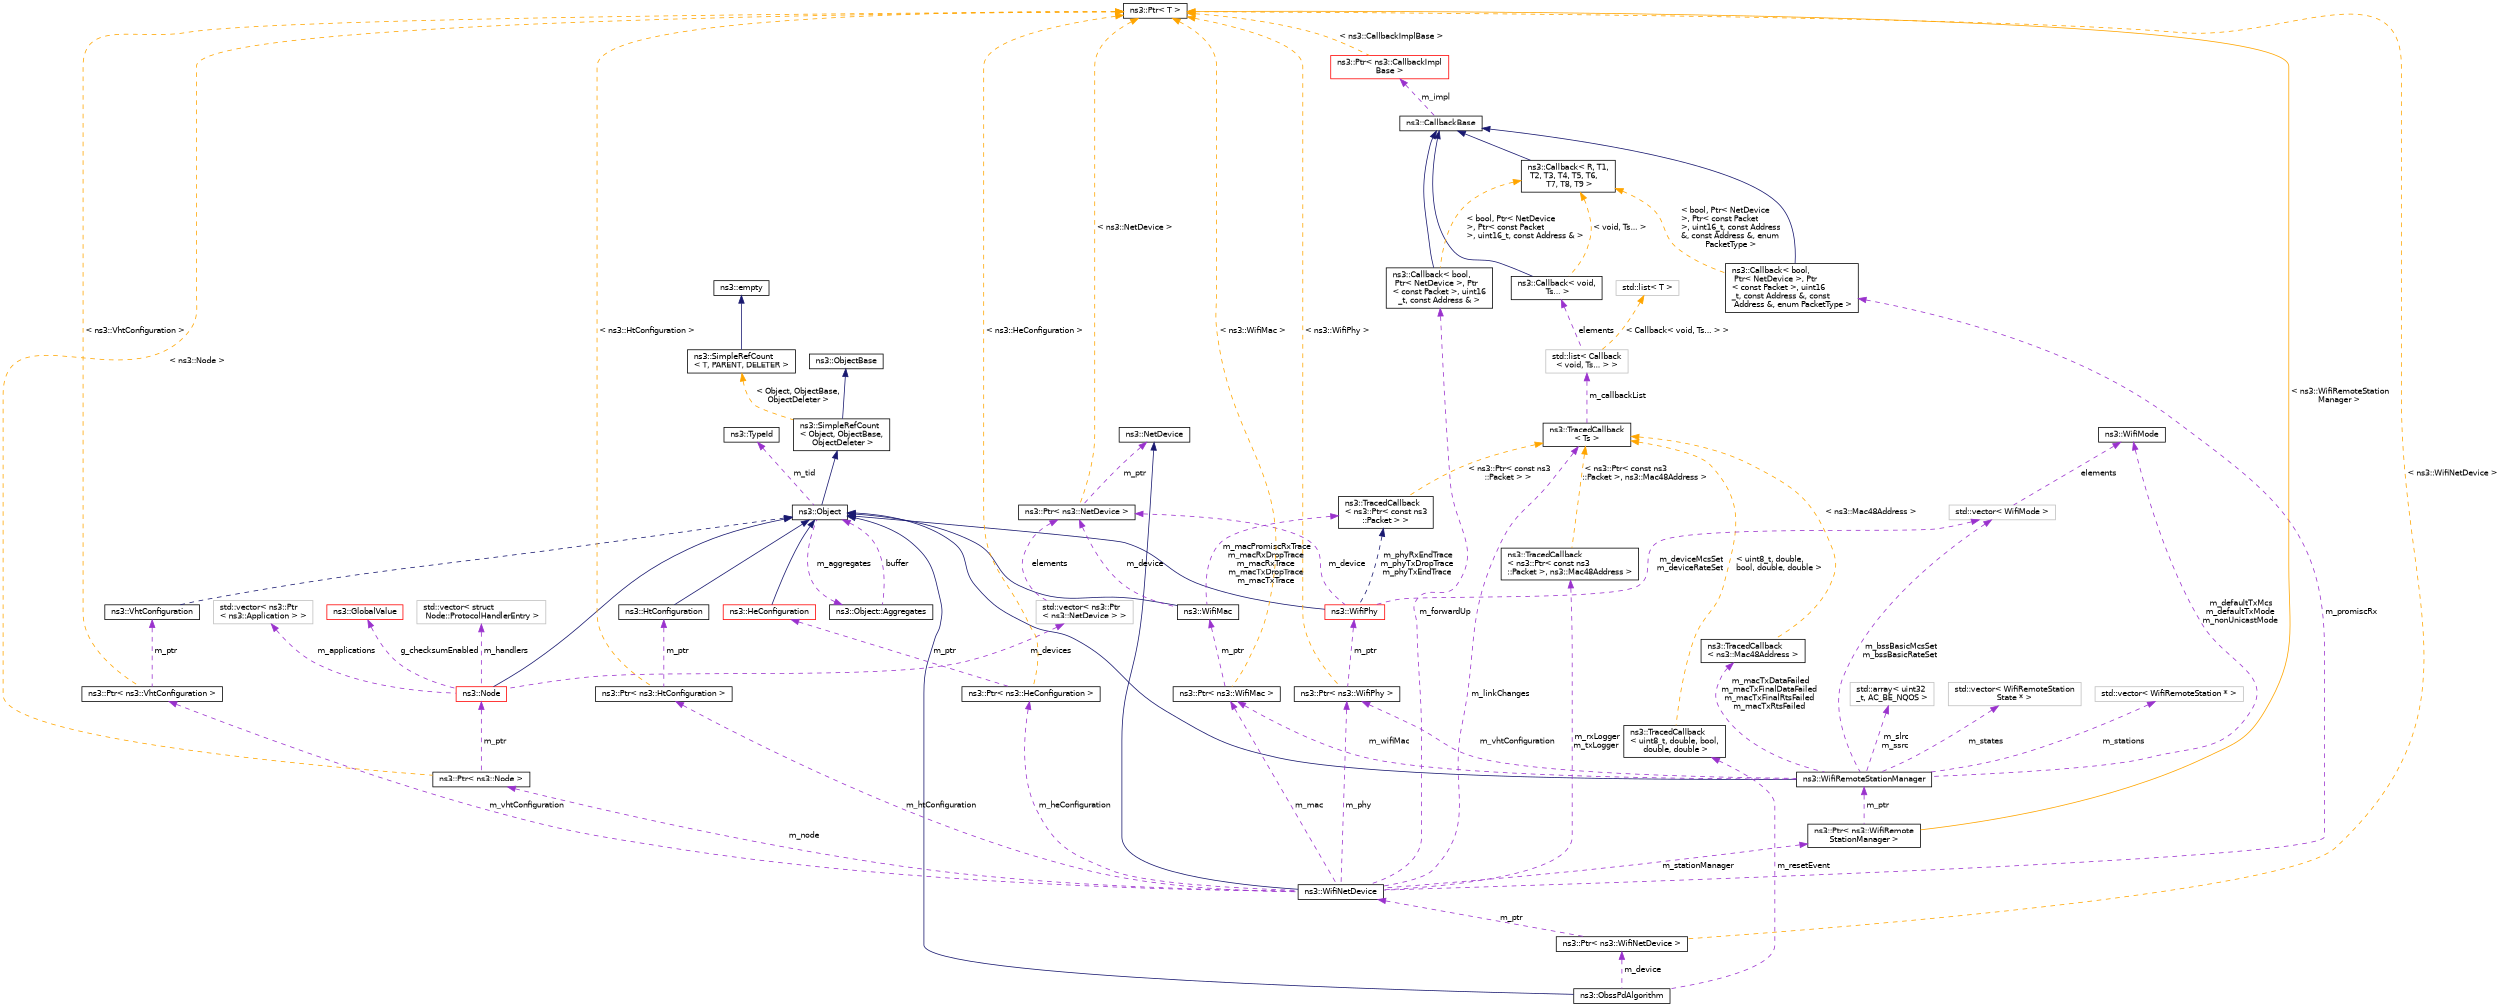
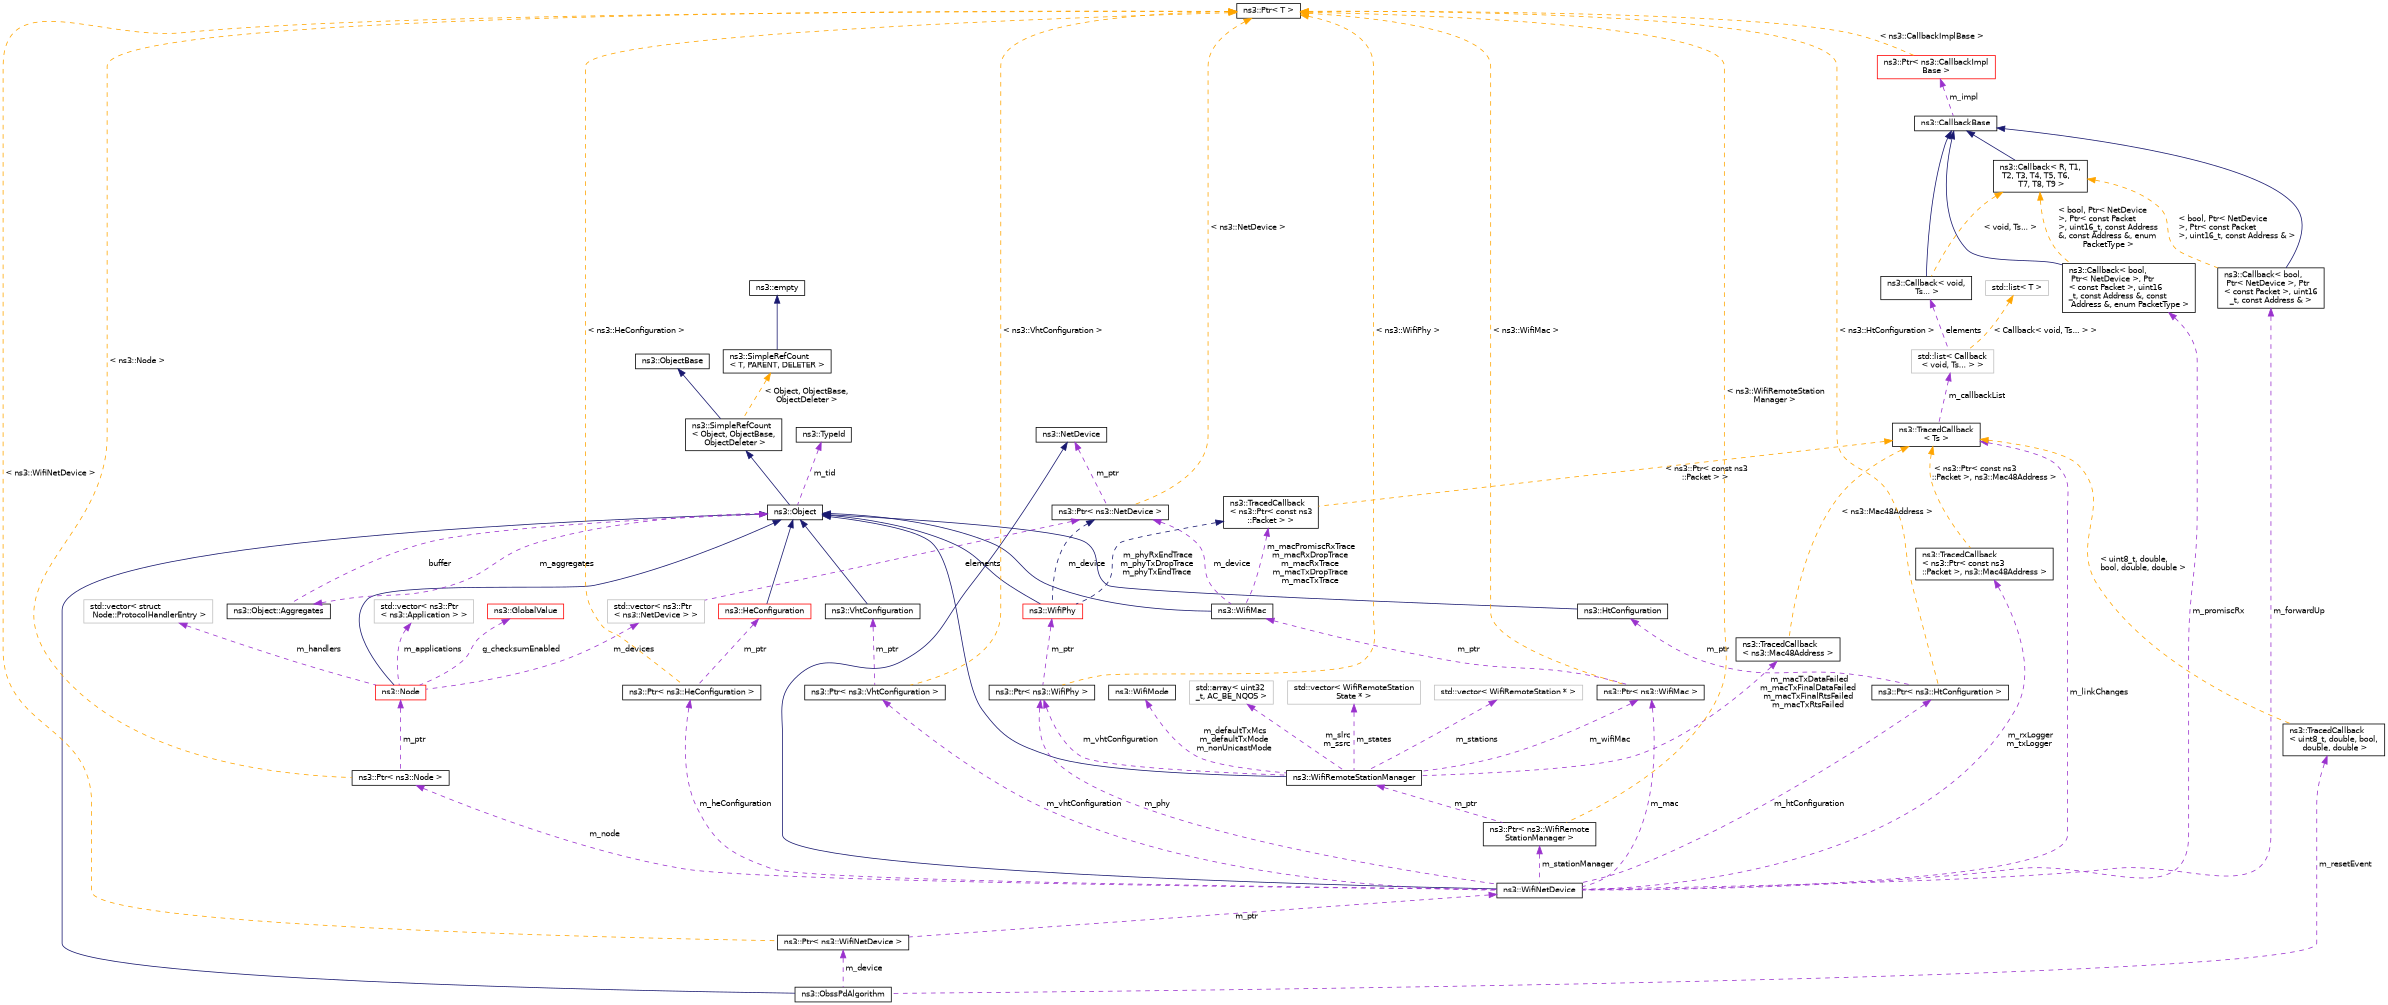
edge "ns3::Ptr< ns3::WifiRemote StationManager >" -> "ns3::Ptr< T >": style solid -> dashed
node "std::vector< WifiMode >": removed
edge "ns3::WifiPhy" -> "ns3::Ptr< ns3::NetDevice >": color darkorchid3 -> midnightblue
edge "ns3::VhtConfiguration" -> "ns3::Object": style dashed -> solid
